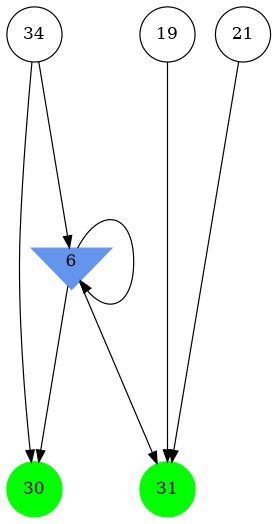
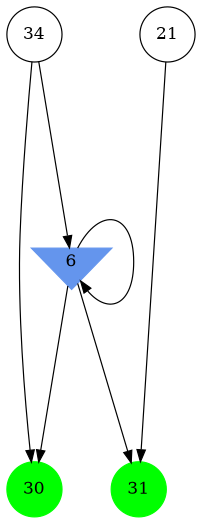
node "19": removed
